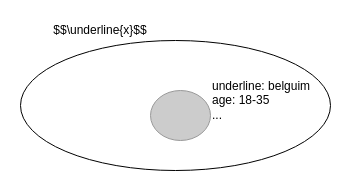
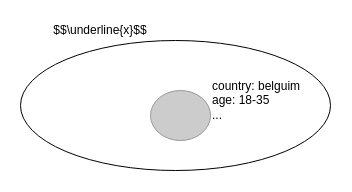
node "underline: belguim age: 18-35 ...": label "underline: belguim age: 18-35 ..." -> "country: belguim age: 18-35 ..."
